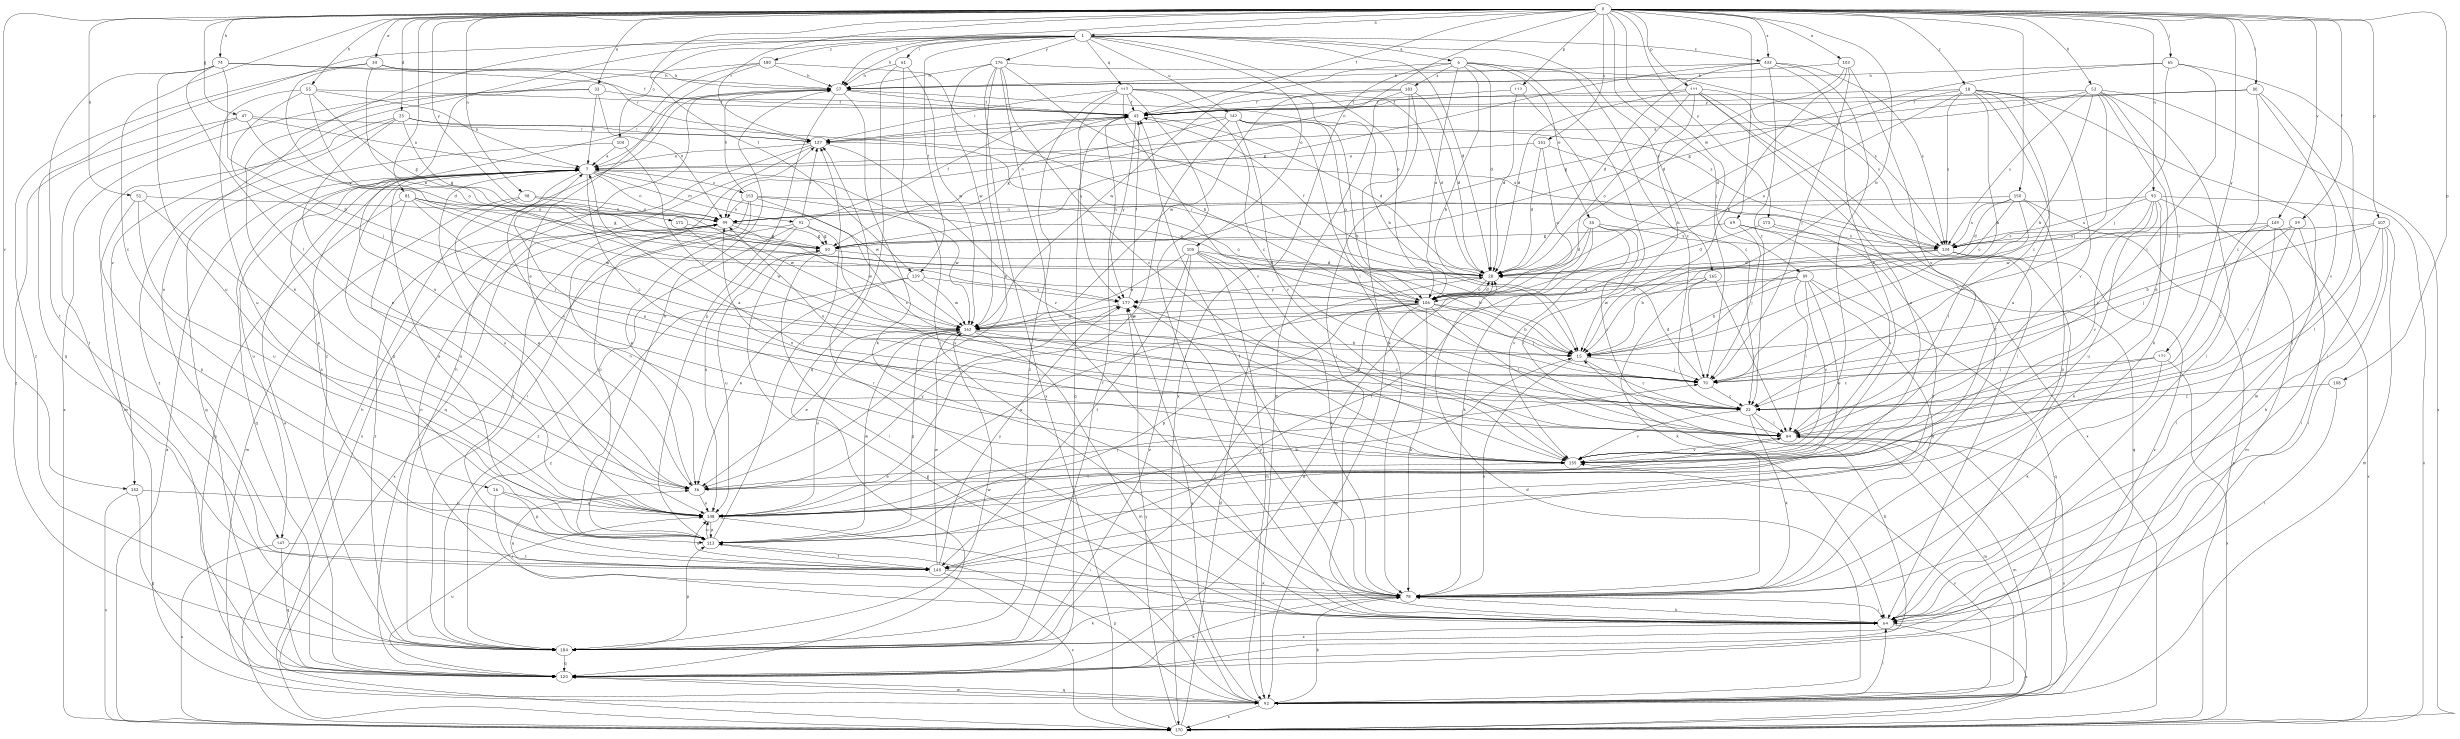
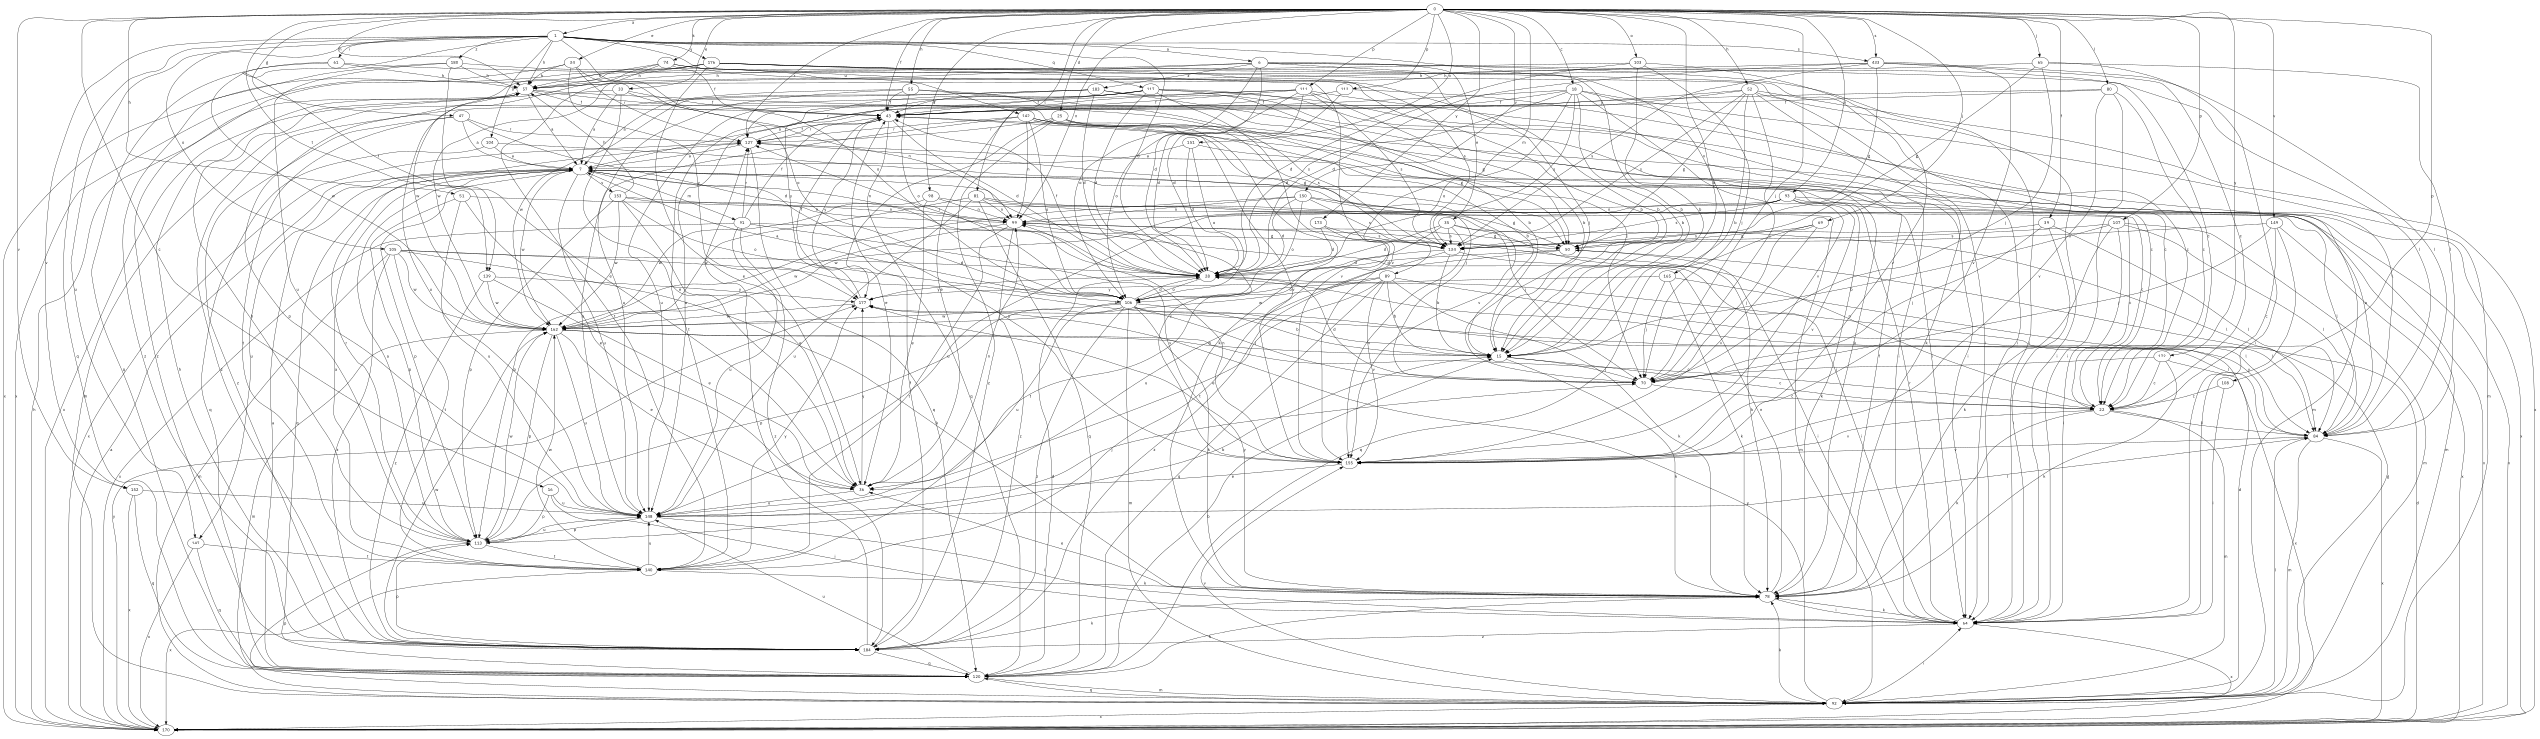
node "171": removed
